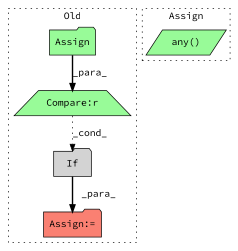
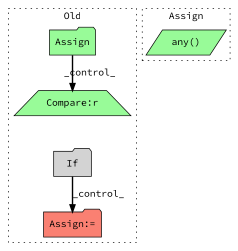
edge "Assign" -> "Compare:r": label "_para_" -> "_control_"
edge "Compare:r" -> "If": removed, label "_cond_"
edge "If" -> "Assign:=": label "_para_" -> "_control_"
